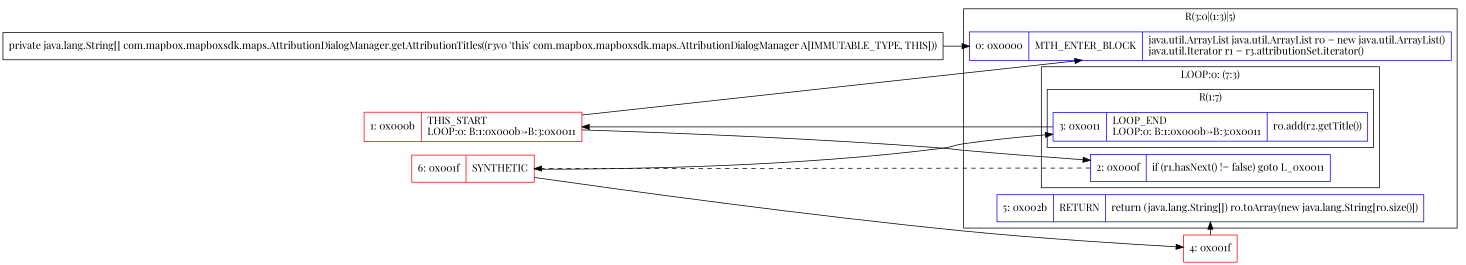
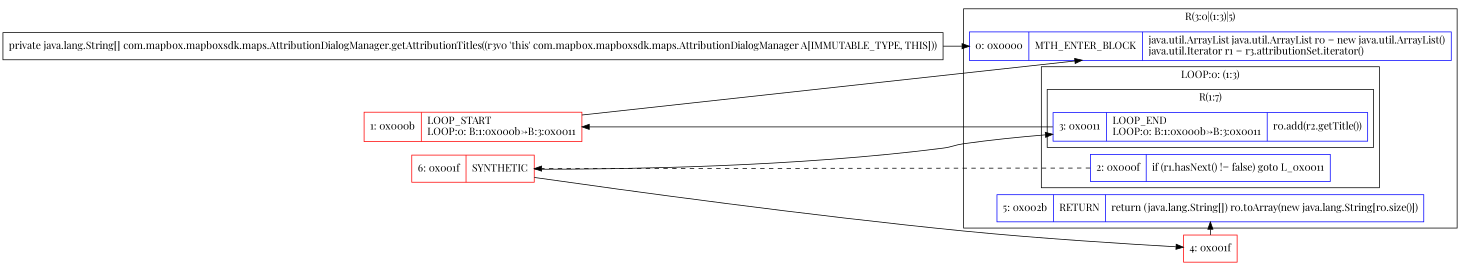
cluster "LOOP:0: (7:3)": label "LOOP:0: (7:3)" -> "LOOP:0: (1:3)"
node "1: 0x000b": text "THIS_START" -> "LOOP_START"
edge "1: 0x000b" -> "2: 0x000f": removed
